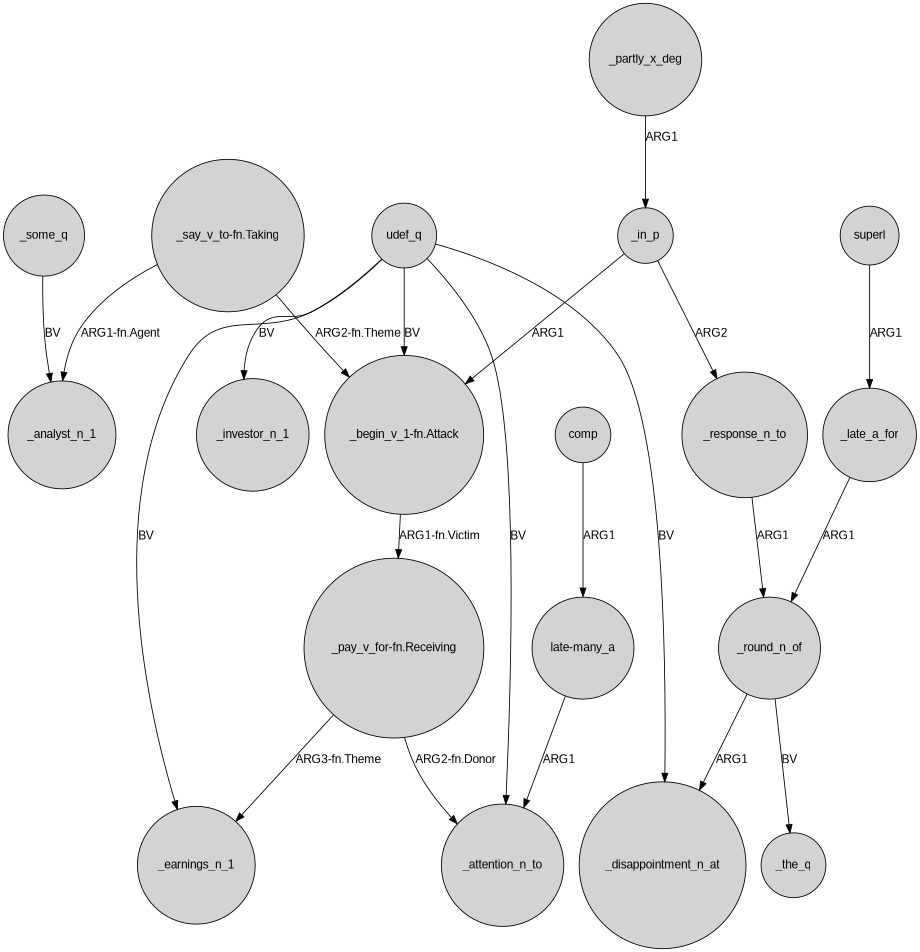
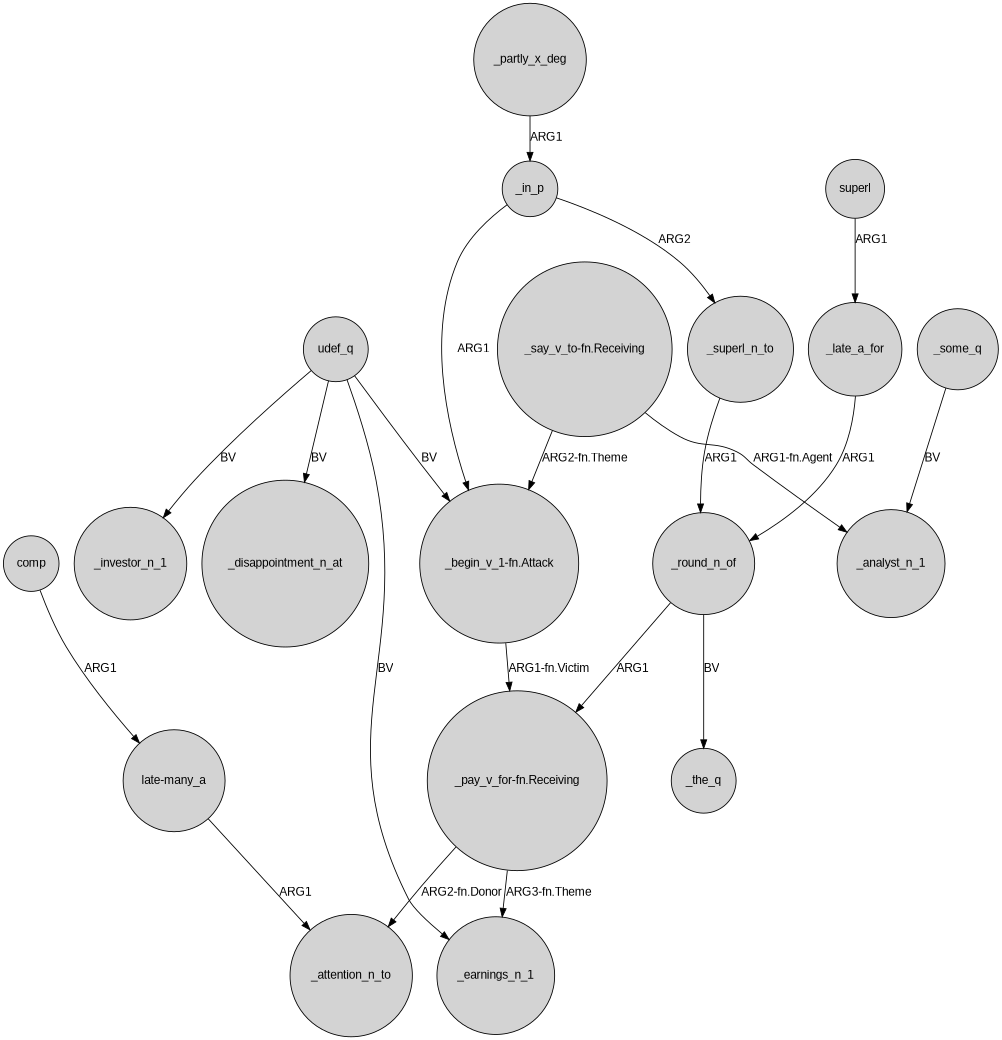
node "_say_v_to-fn.Taking": label "_say_v_to-fn.Taking" -> "_say_v_to-fn.Receiving"
node "_response_n_to": label "_response_n_to" -> "_superl_n_to"
edge "udef_q" -> "_attention_n_to": removed, label "BV"
edge "_round_n_of" -> "_disappointment_n_at": now "_round_n_of" -> "_pay_v_for-fn.Receiving"
